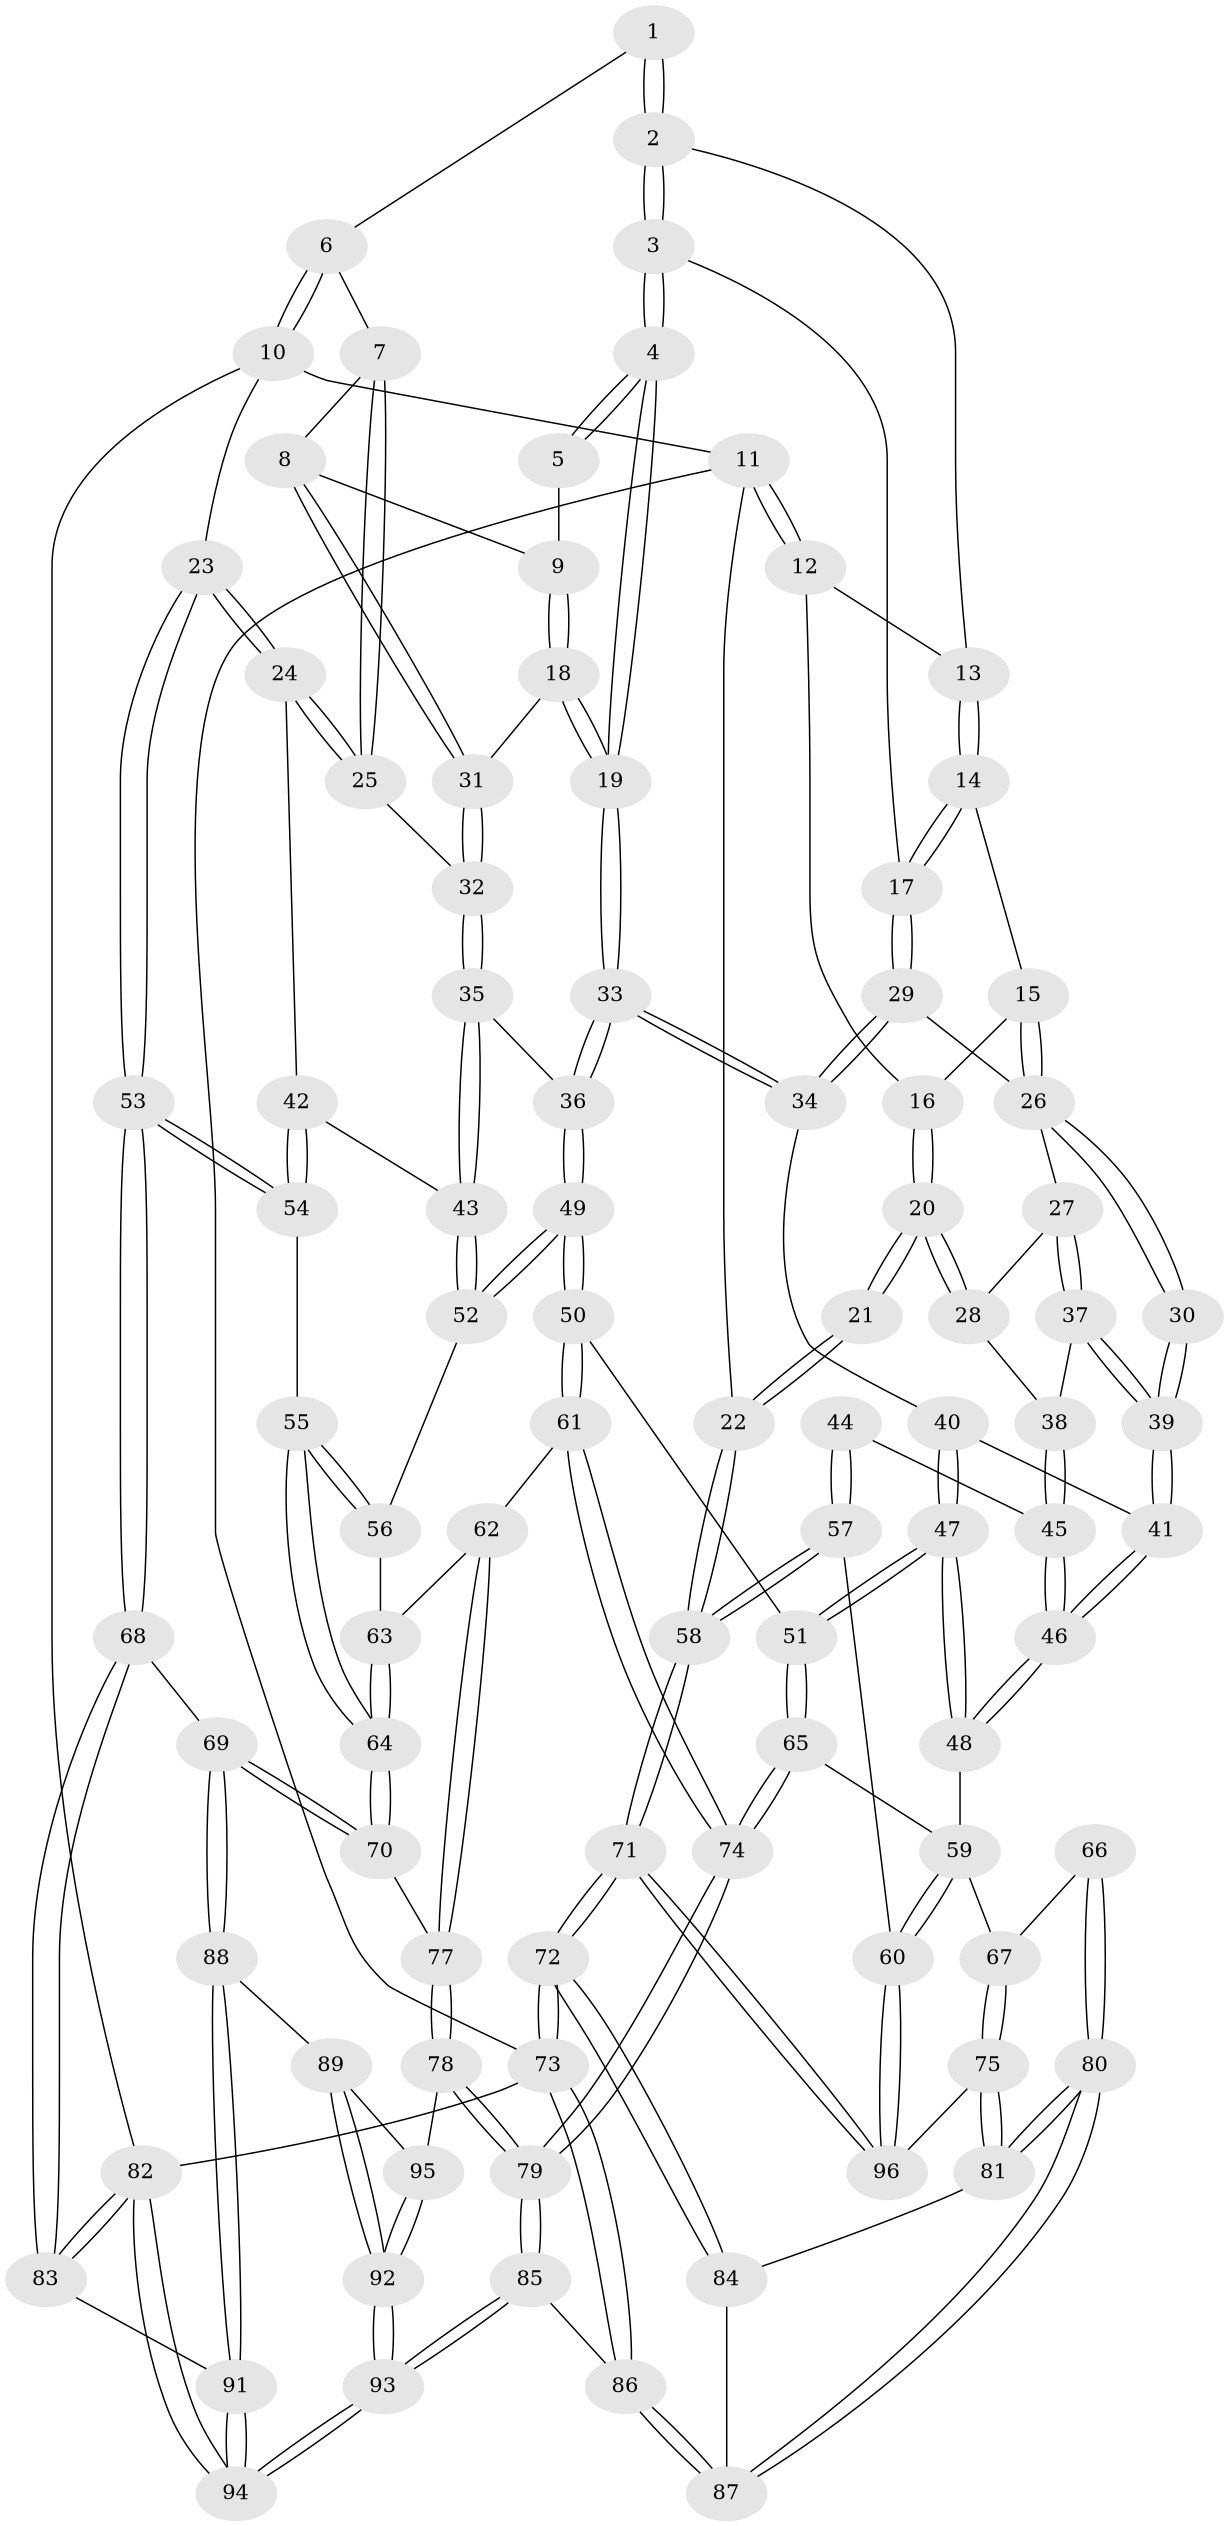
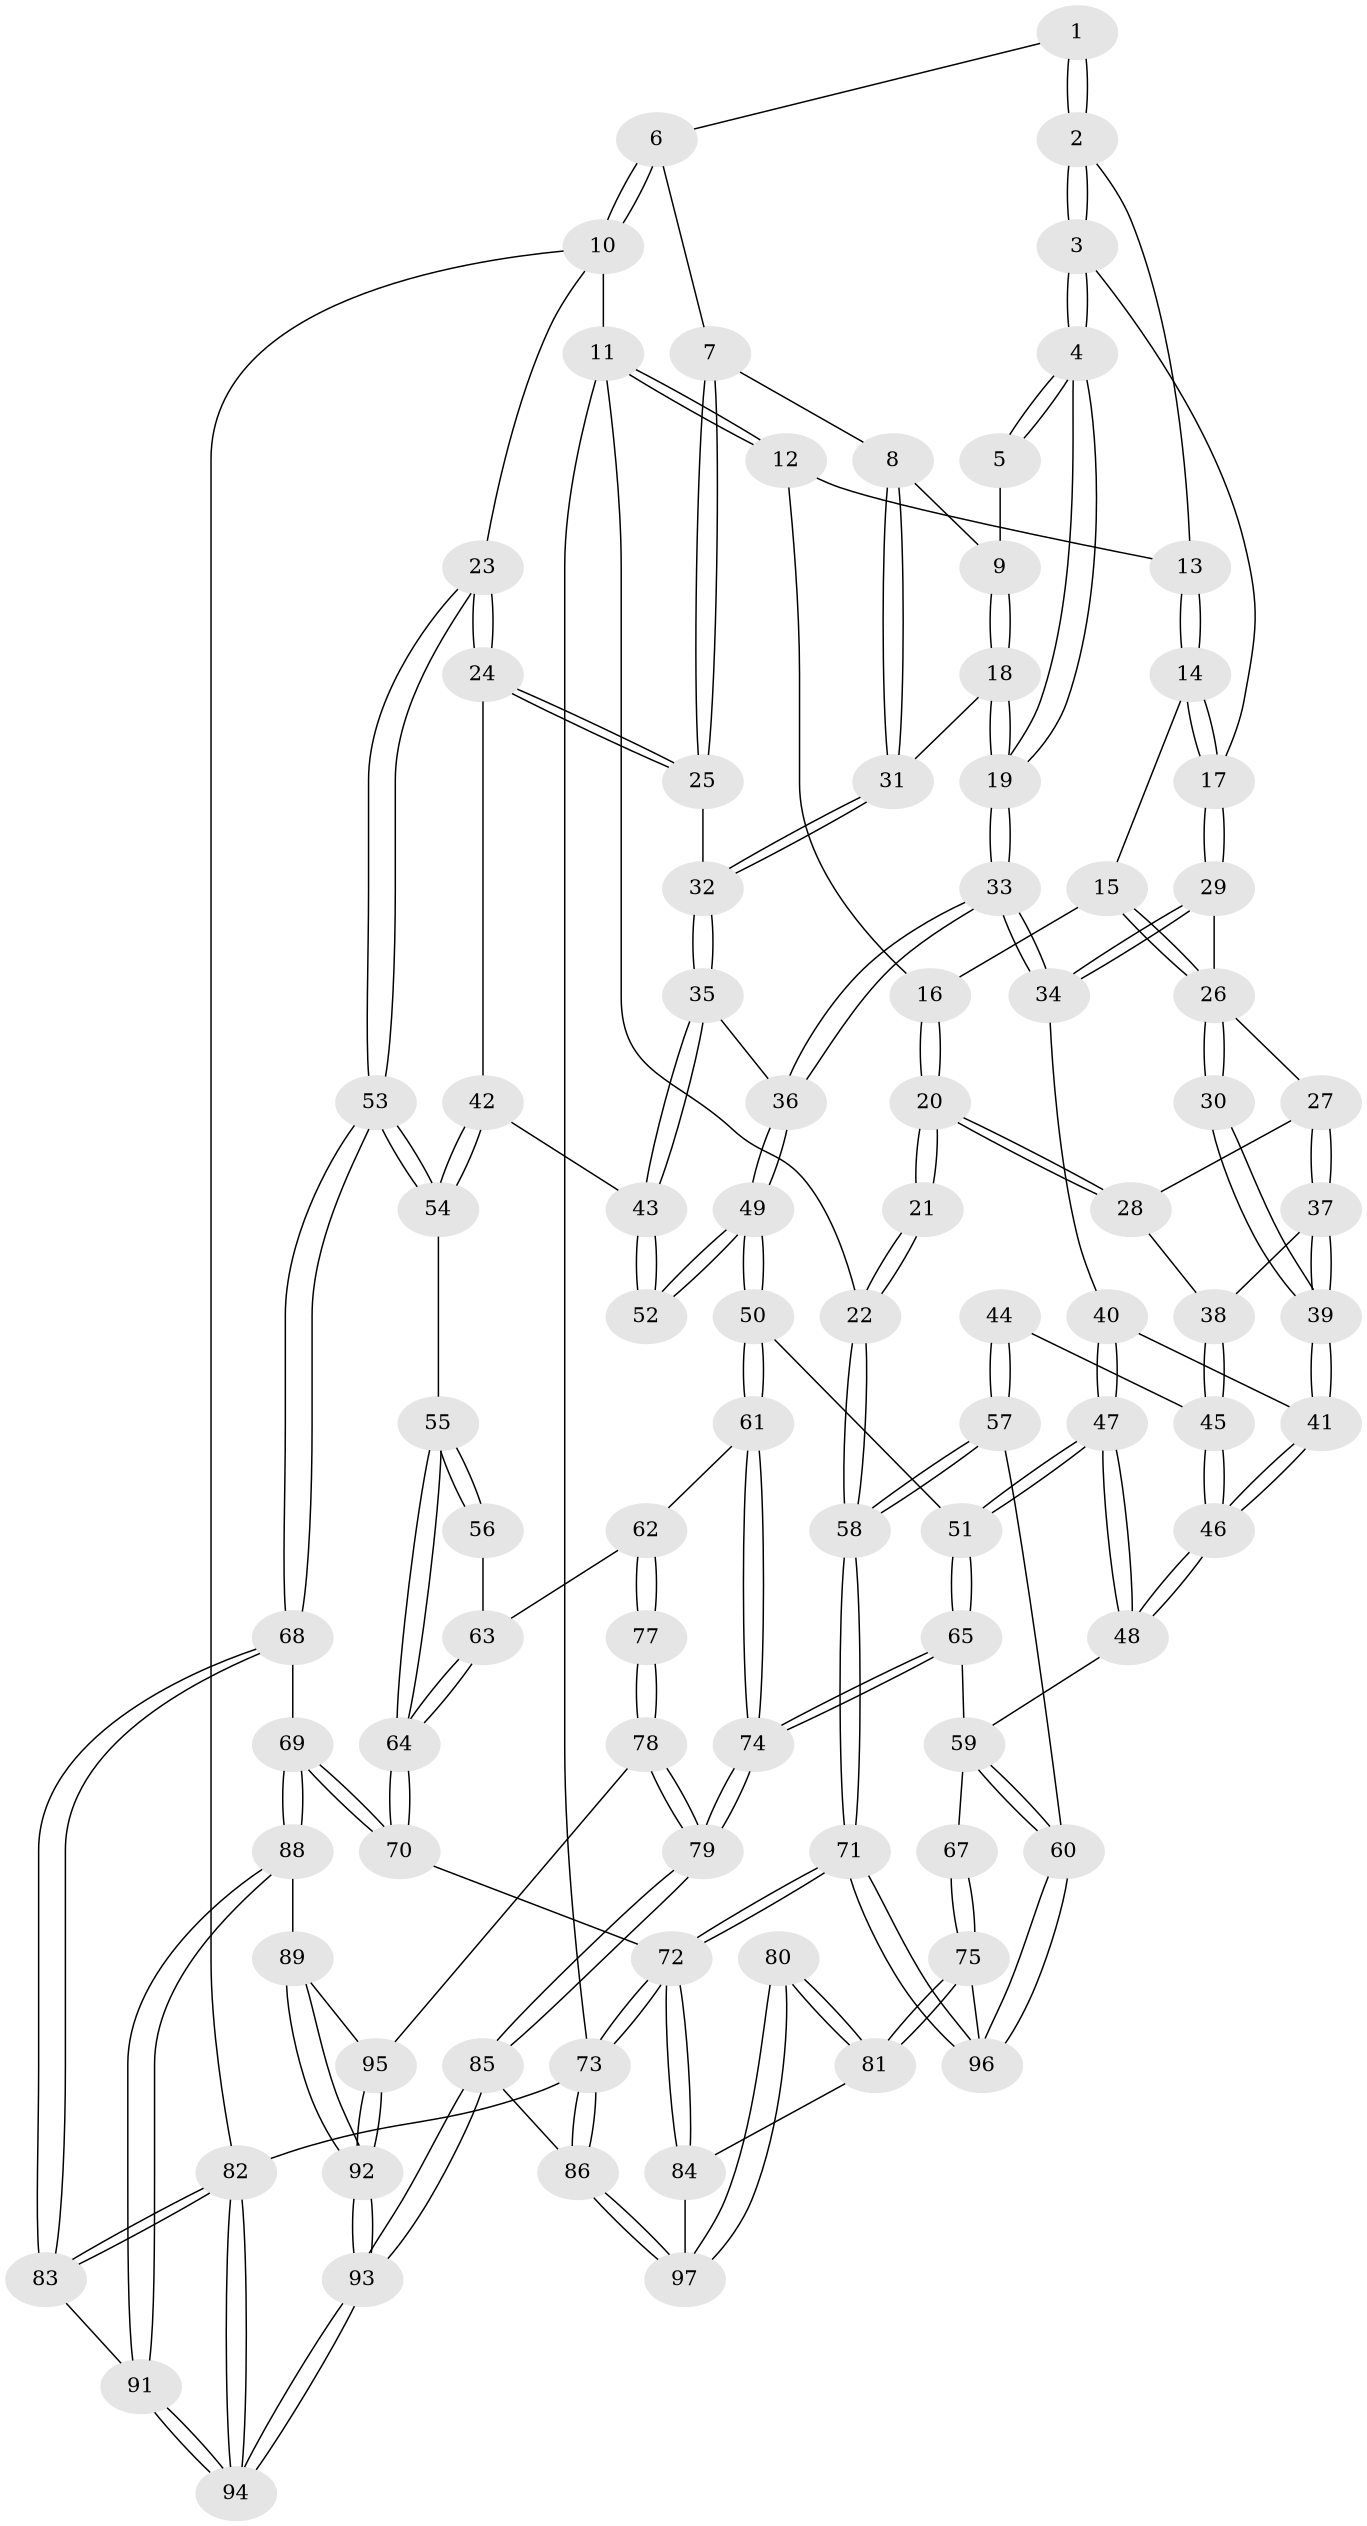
edge "52" -- "56": removed
node "66": removed
edge "70" -- "77": now "70" -- "72"
node "87": label "87" -> "97"
